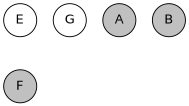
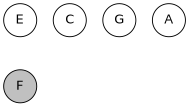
node "C": added
node "A": fillcolor gray -> white
node "B": removed
